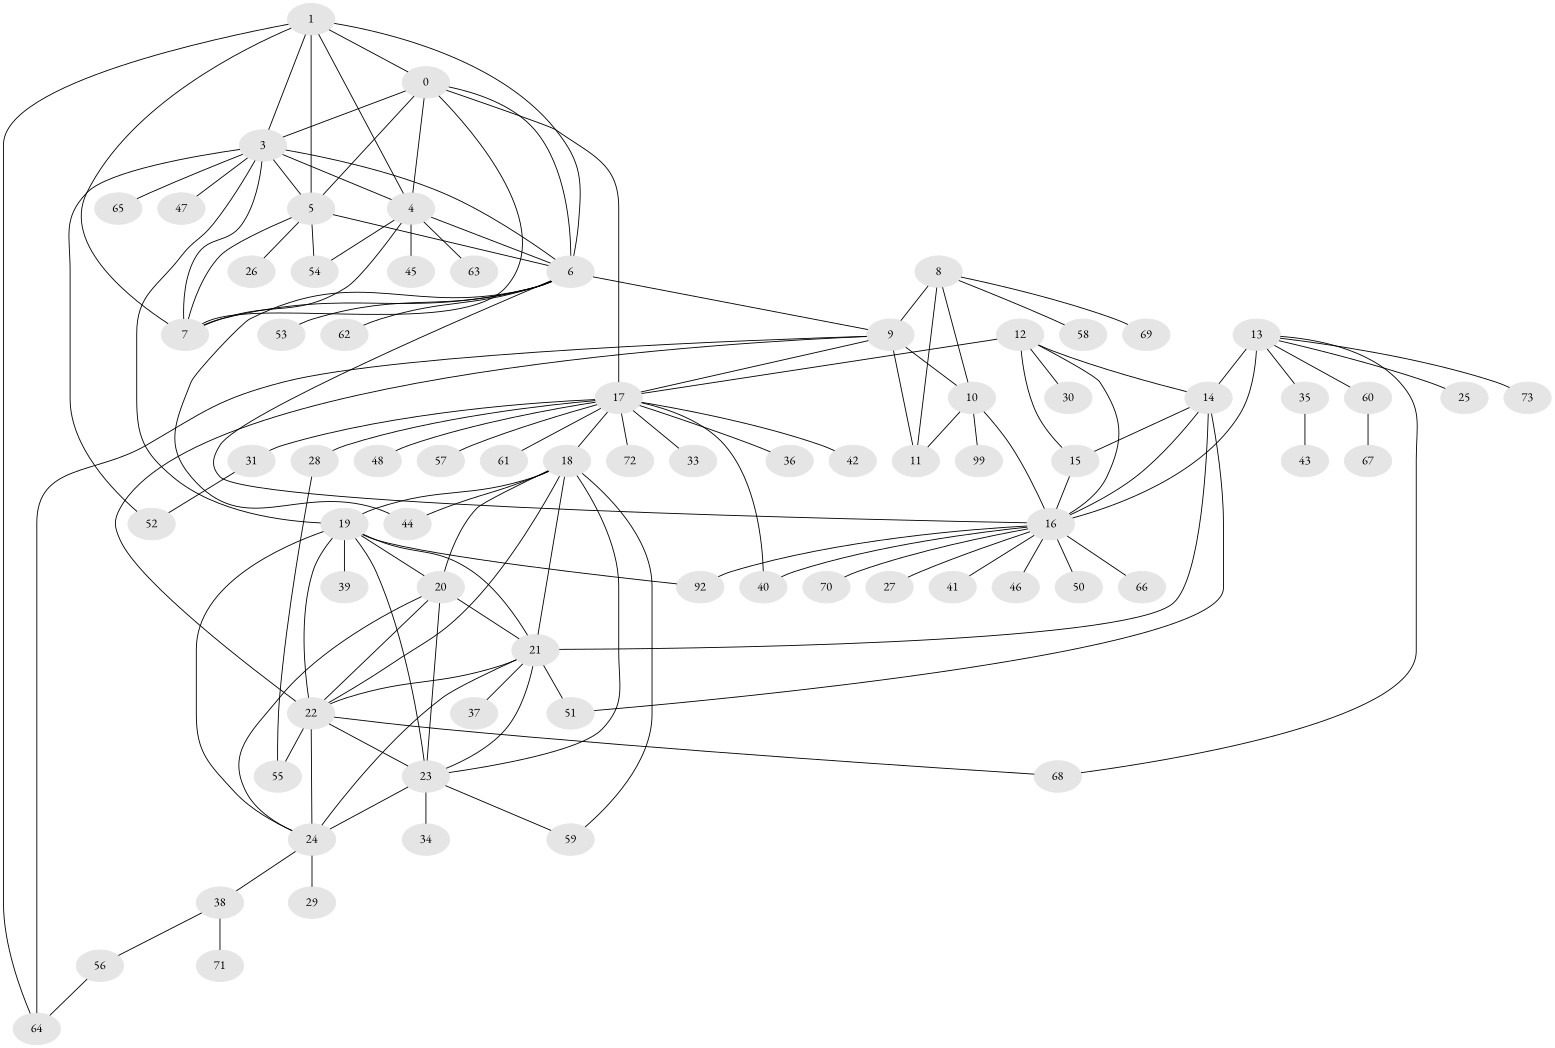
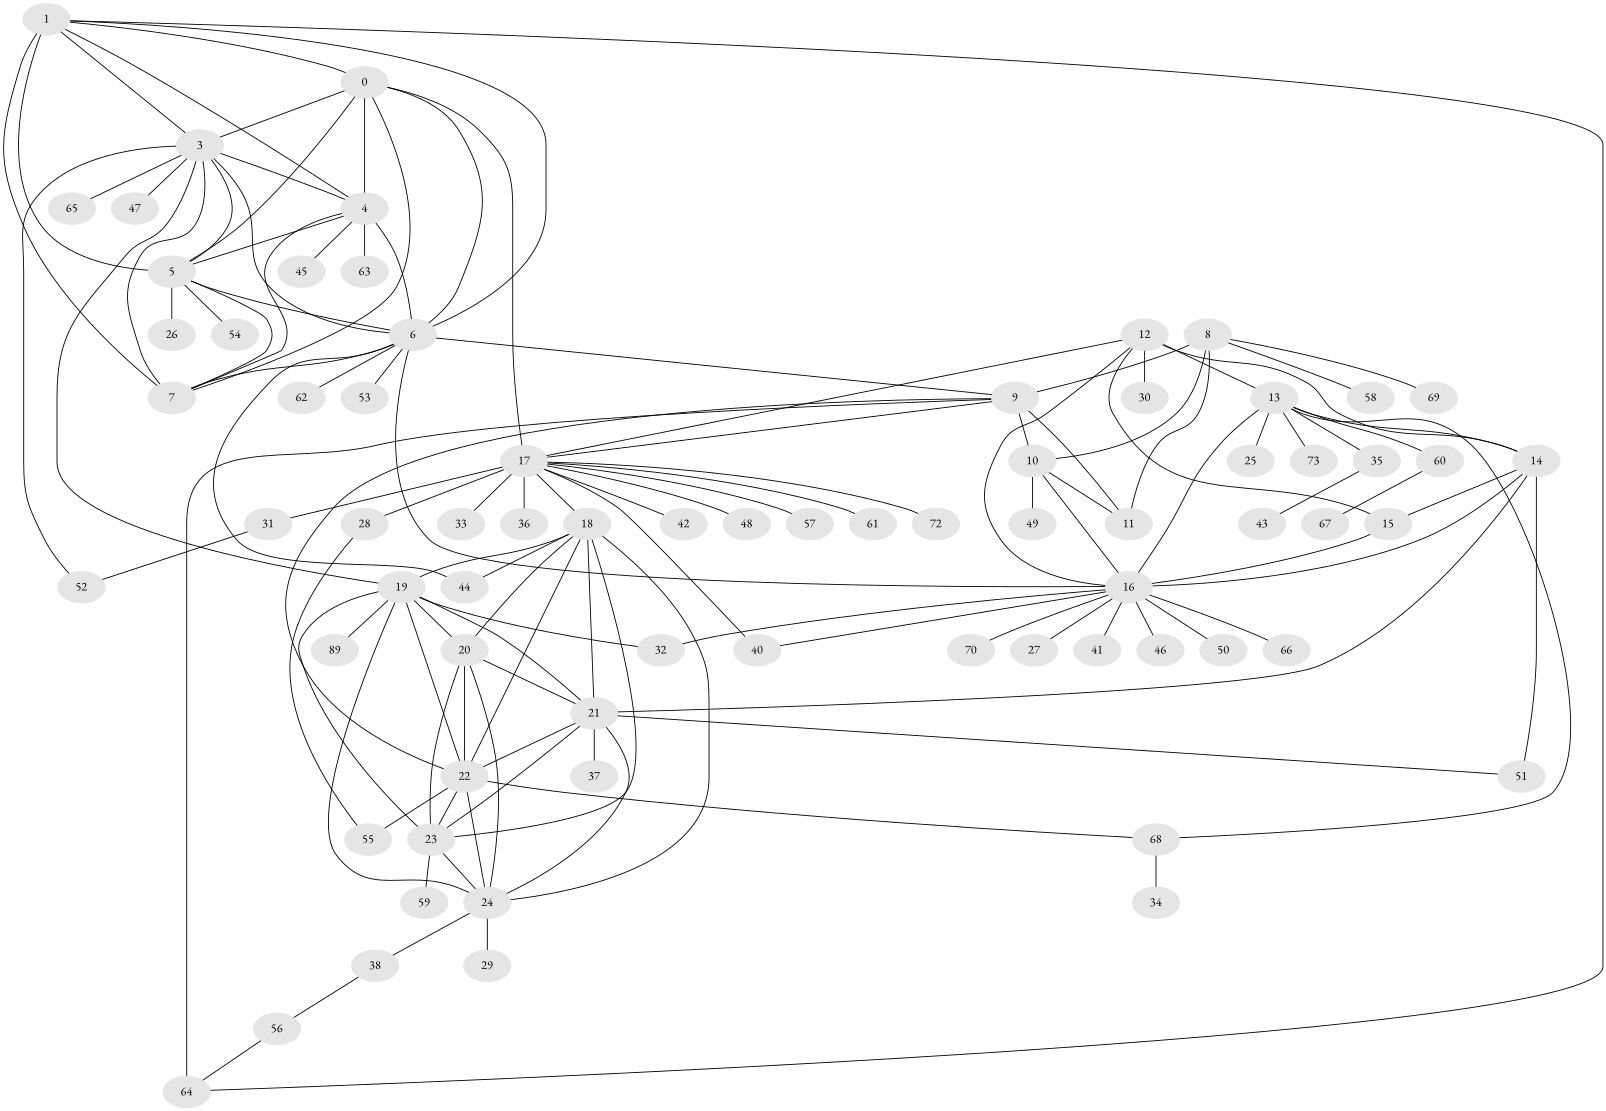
edge "4" -- "54": now "4" -- "5"
edge "12" -- "13": added
node "99": label "99" -> "49"
node "39": label "39" -> "89"
node "92": label "92" -> "32"
edge "18" -- "59": now "18" -- "24"
edge "23" -- "34": now "68" -- "34"
node "71": removed
